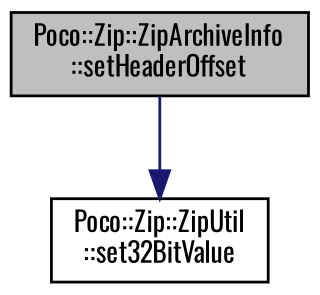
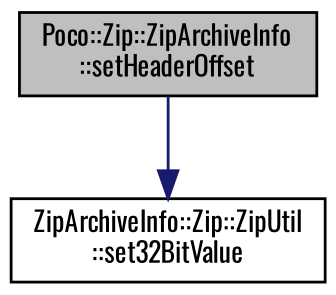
node "Poco::Zip::ZipUtil ::set32BitValue": label "Poco::Zip::ZipUtil ::set32BitValue" -> "ZipArchiveInfo::Zip::ZipUtil ::set32BitValue"
